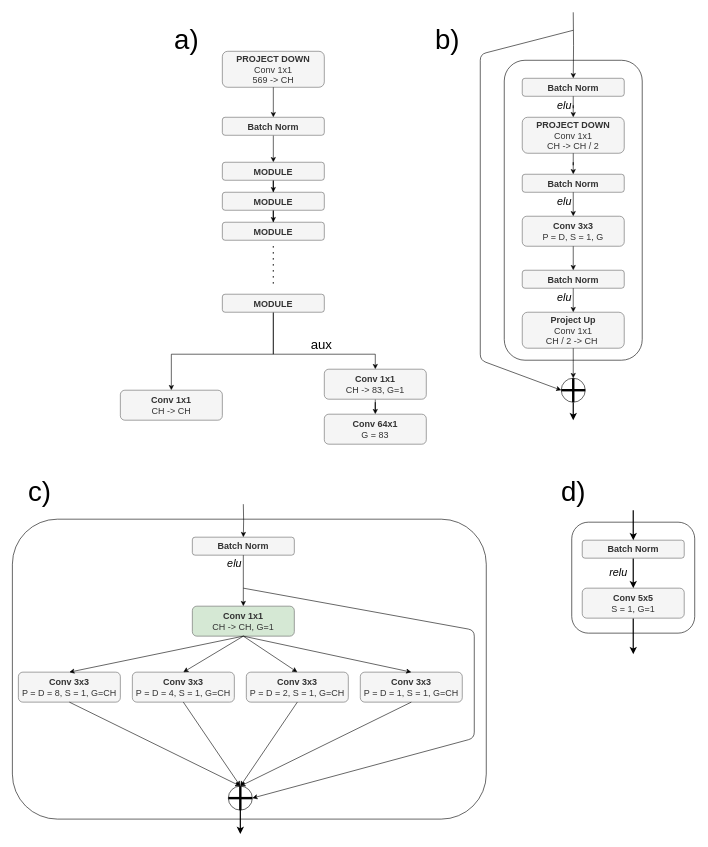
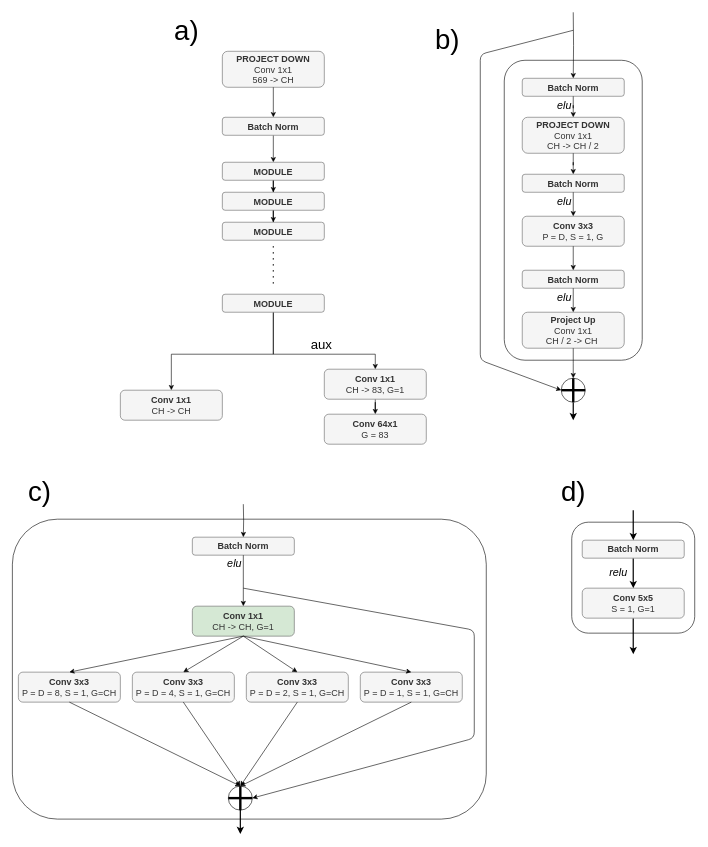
node "a)": moved (186, 39) -> (186, 30)
